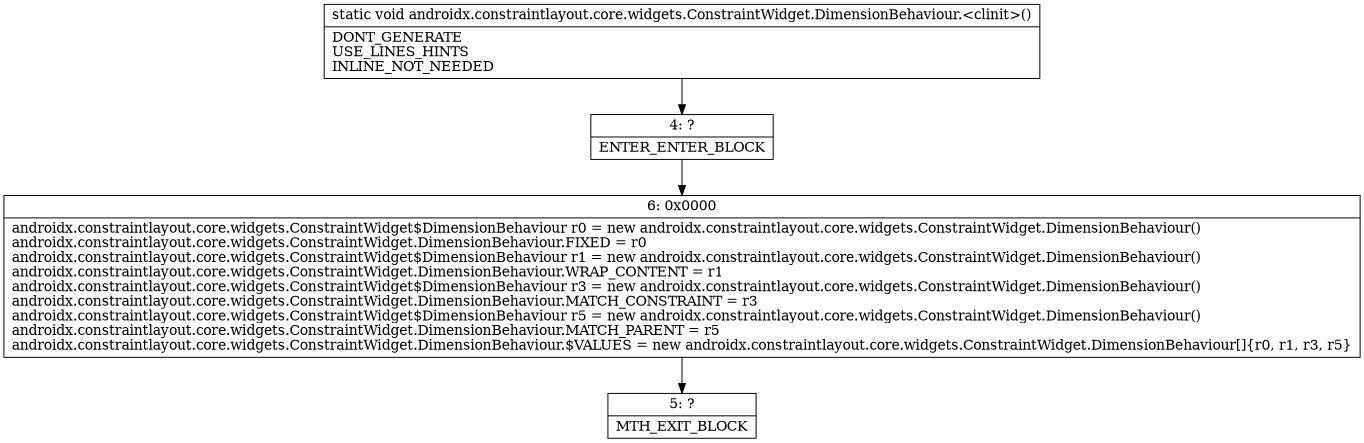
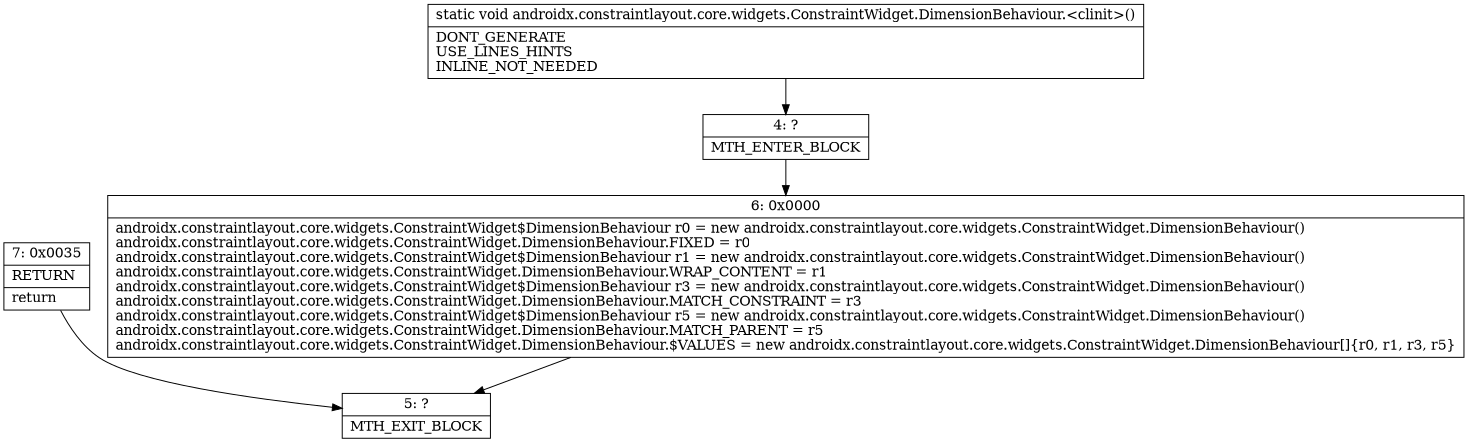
node "4: ?": text "ENTER_ENTER_BLOCK" -> "MTH_ENTER_BLOCK"
node "7: 0x0035": added
